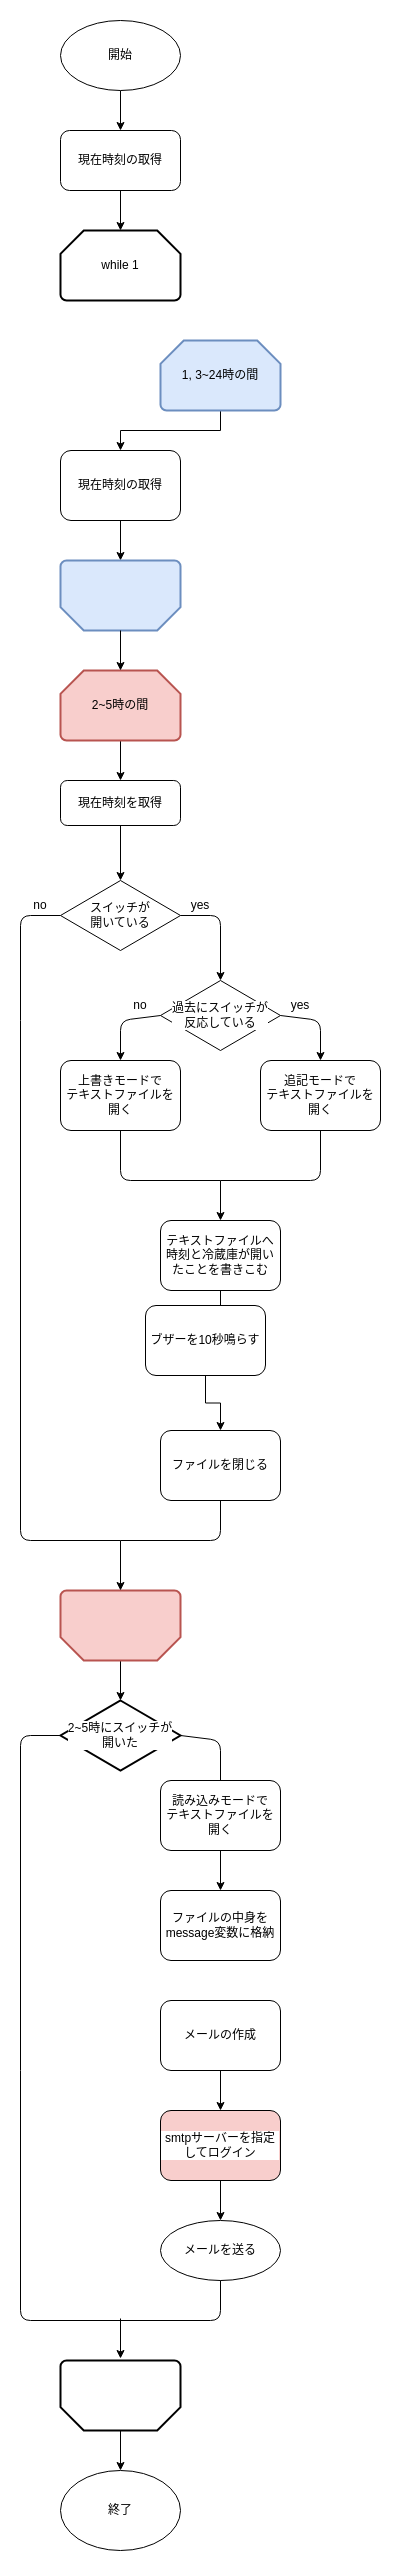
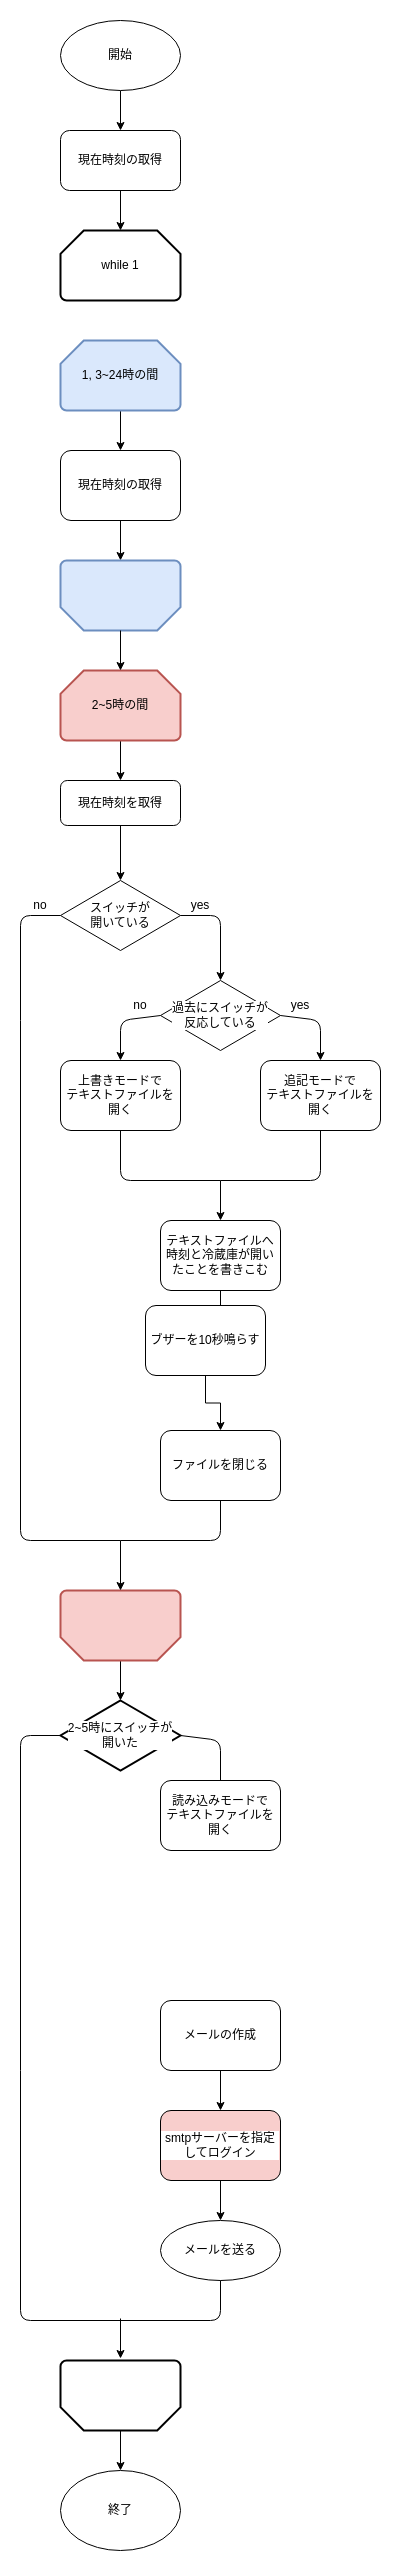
node "1, 3~24時の間": moved (221, 376) -> (121, 376)
edge "読み込みモードで テキストファイルを 開く" -> "ファイルの中身をmessage変数に格納": removed
node "ファイルの中身をmessage変数に格納": removed
